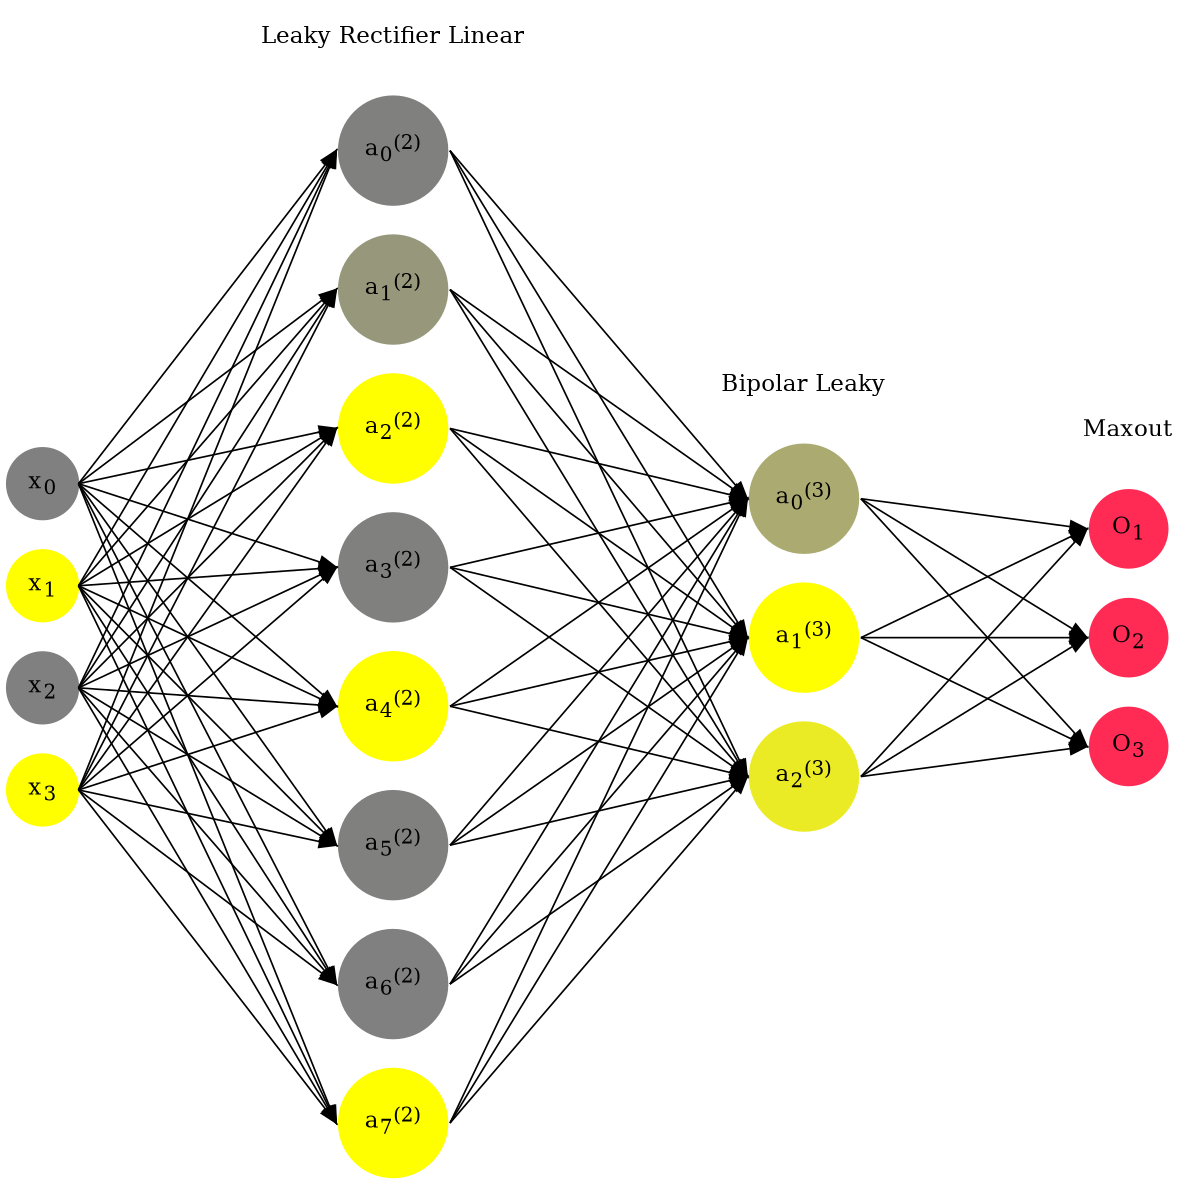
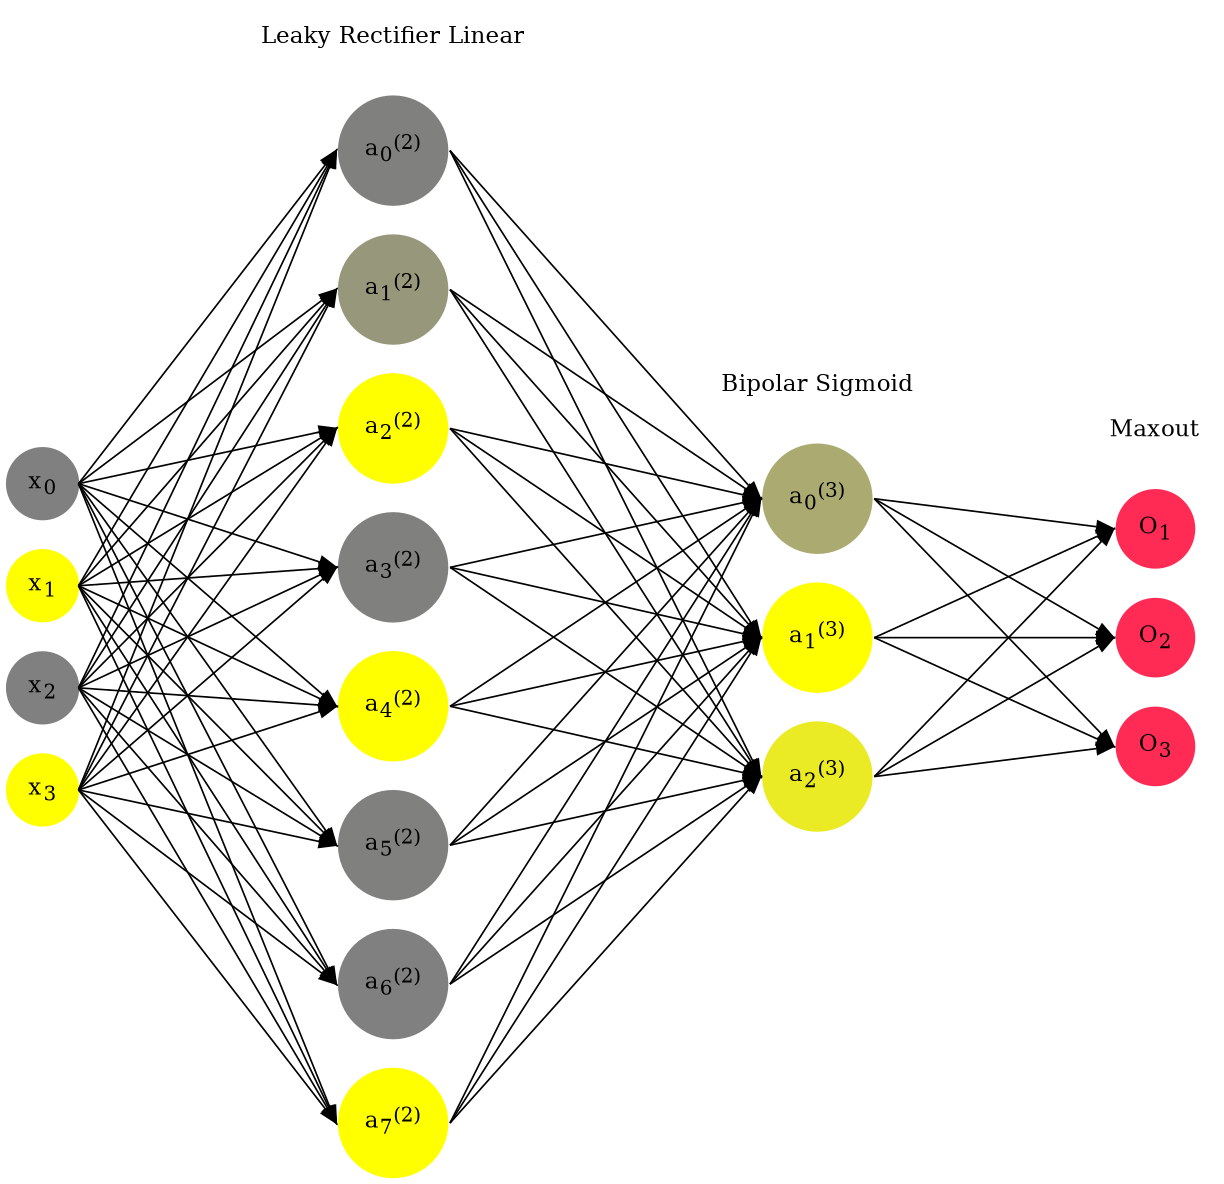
node "Bipolar Leaky": label "Bipolar Leaky" -> "Bipolar Sigmoid"
